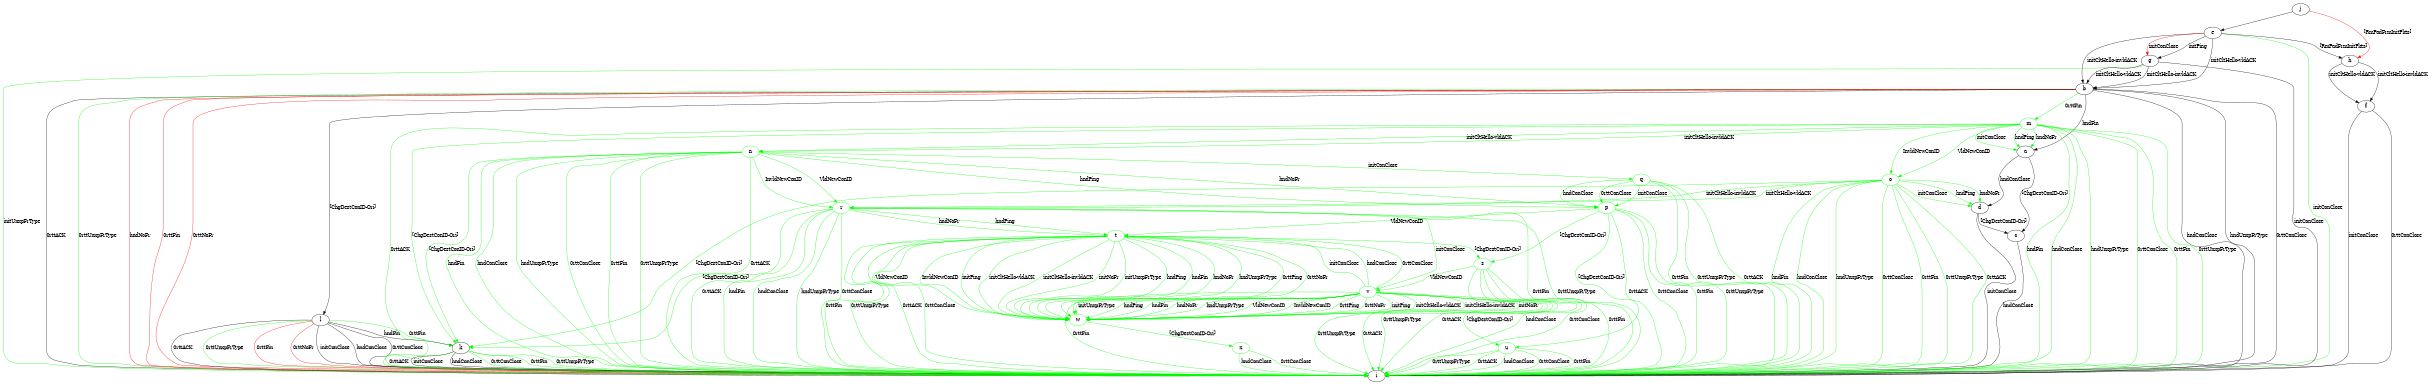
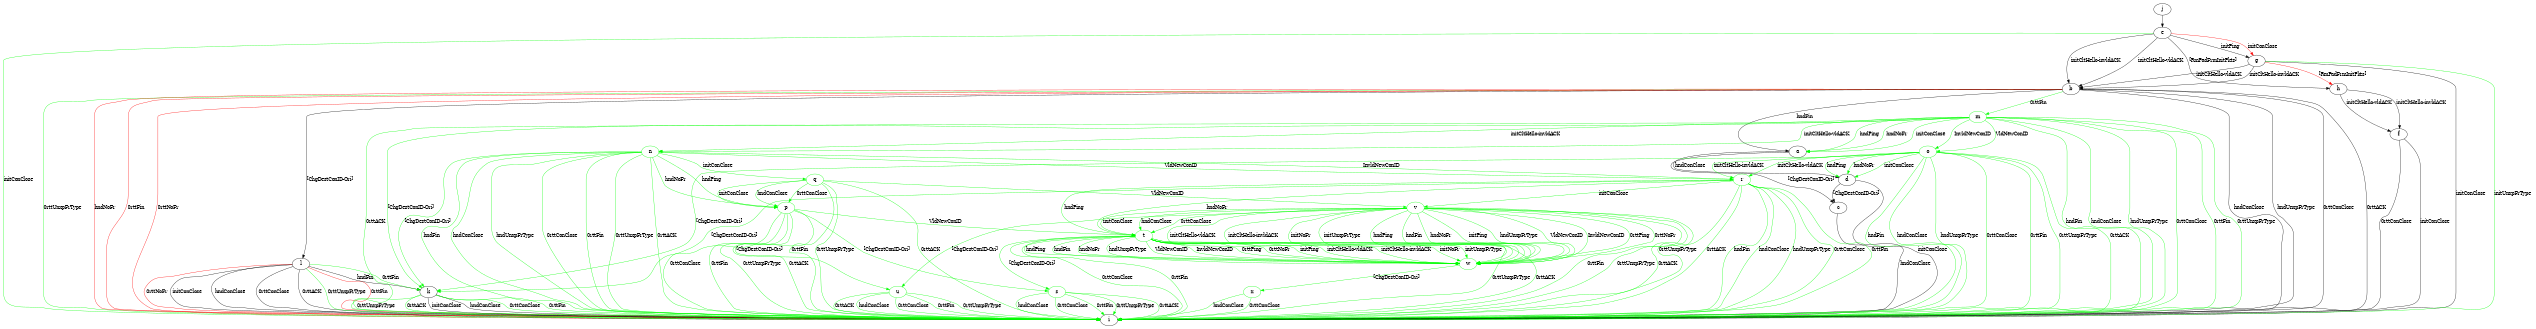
edge "j" -> "h": now "g" -> "h"
edge "s" -> "v": now "q" -> "v"
